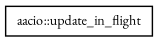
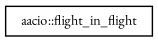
node "aacio::update_in_flight": label "aacio::update_in_flight" -> "aacio::flight_in_flight"
